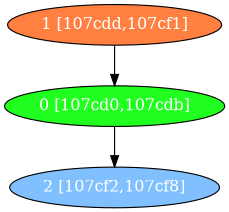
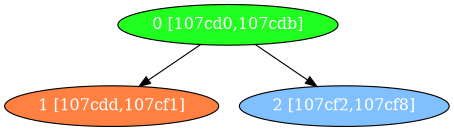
edge "1 [107cdd,107cf1]" -> "0 [107cd0,107cdb]": reversed
